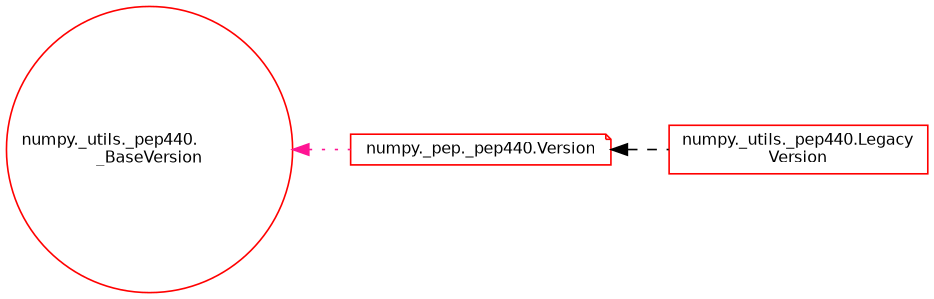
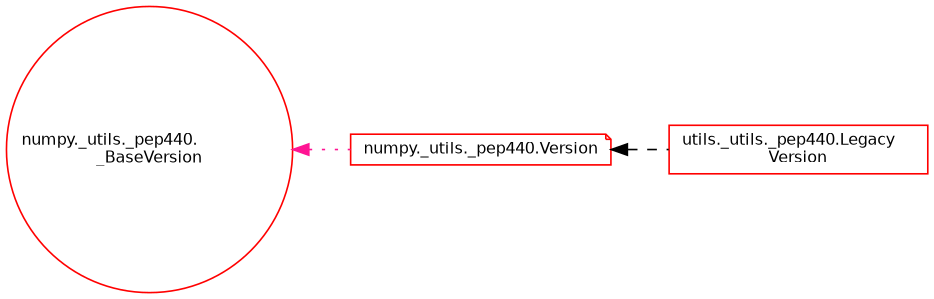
node "numpy._pep._pep440.Version": label "numpy._pep._pep440.Version" -> "numpy._utils._pep440.Version"
node "numpy._utils._pep440.Legacy Version": label "numpy._utils._pep440.Legacy Version" -> "utils._utils._pep440.Legacy Version"
